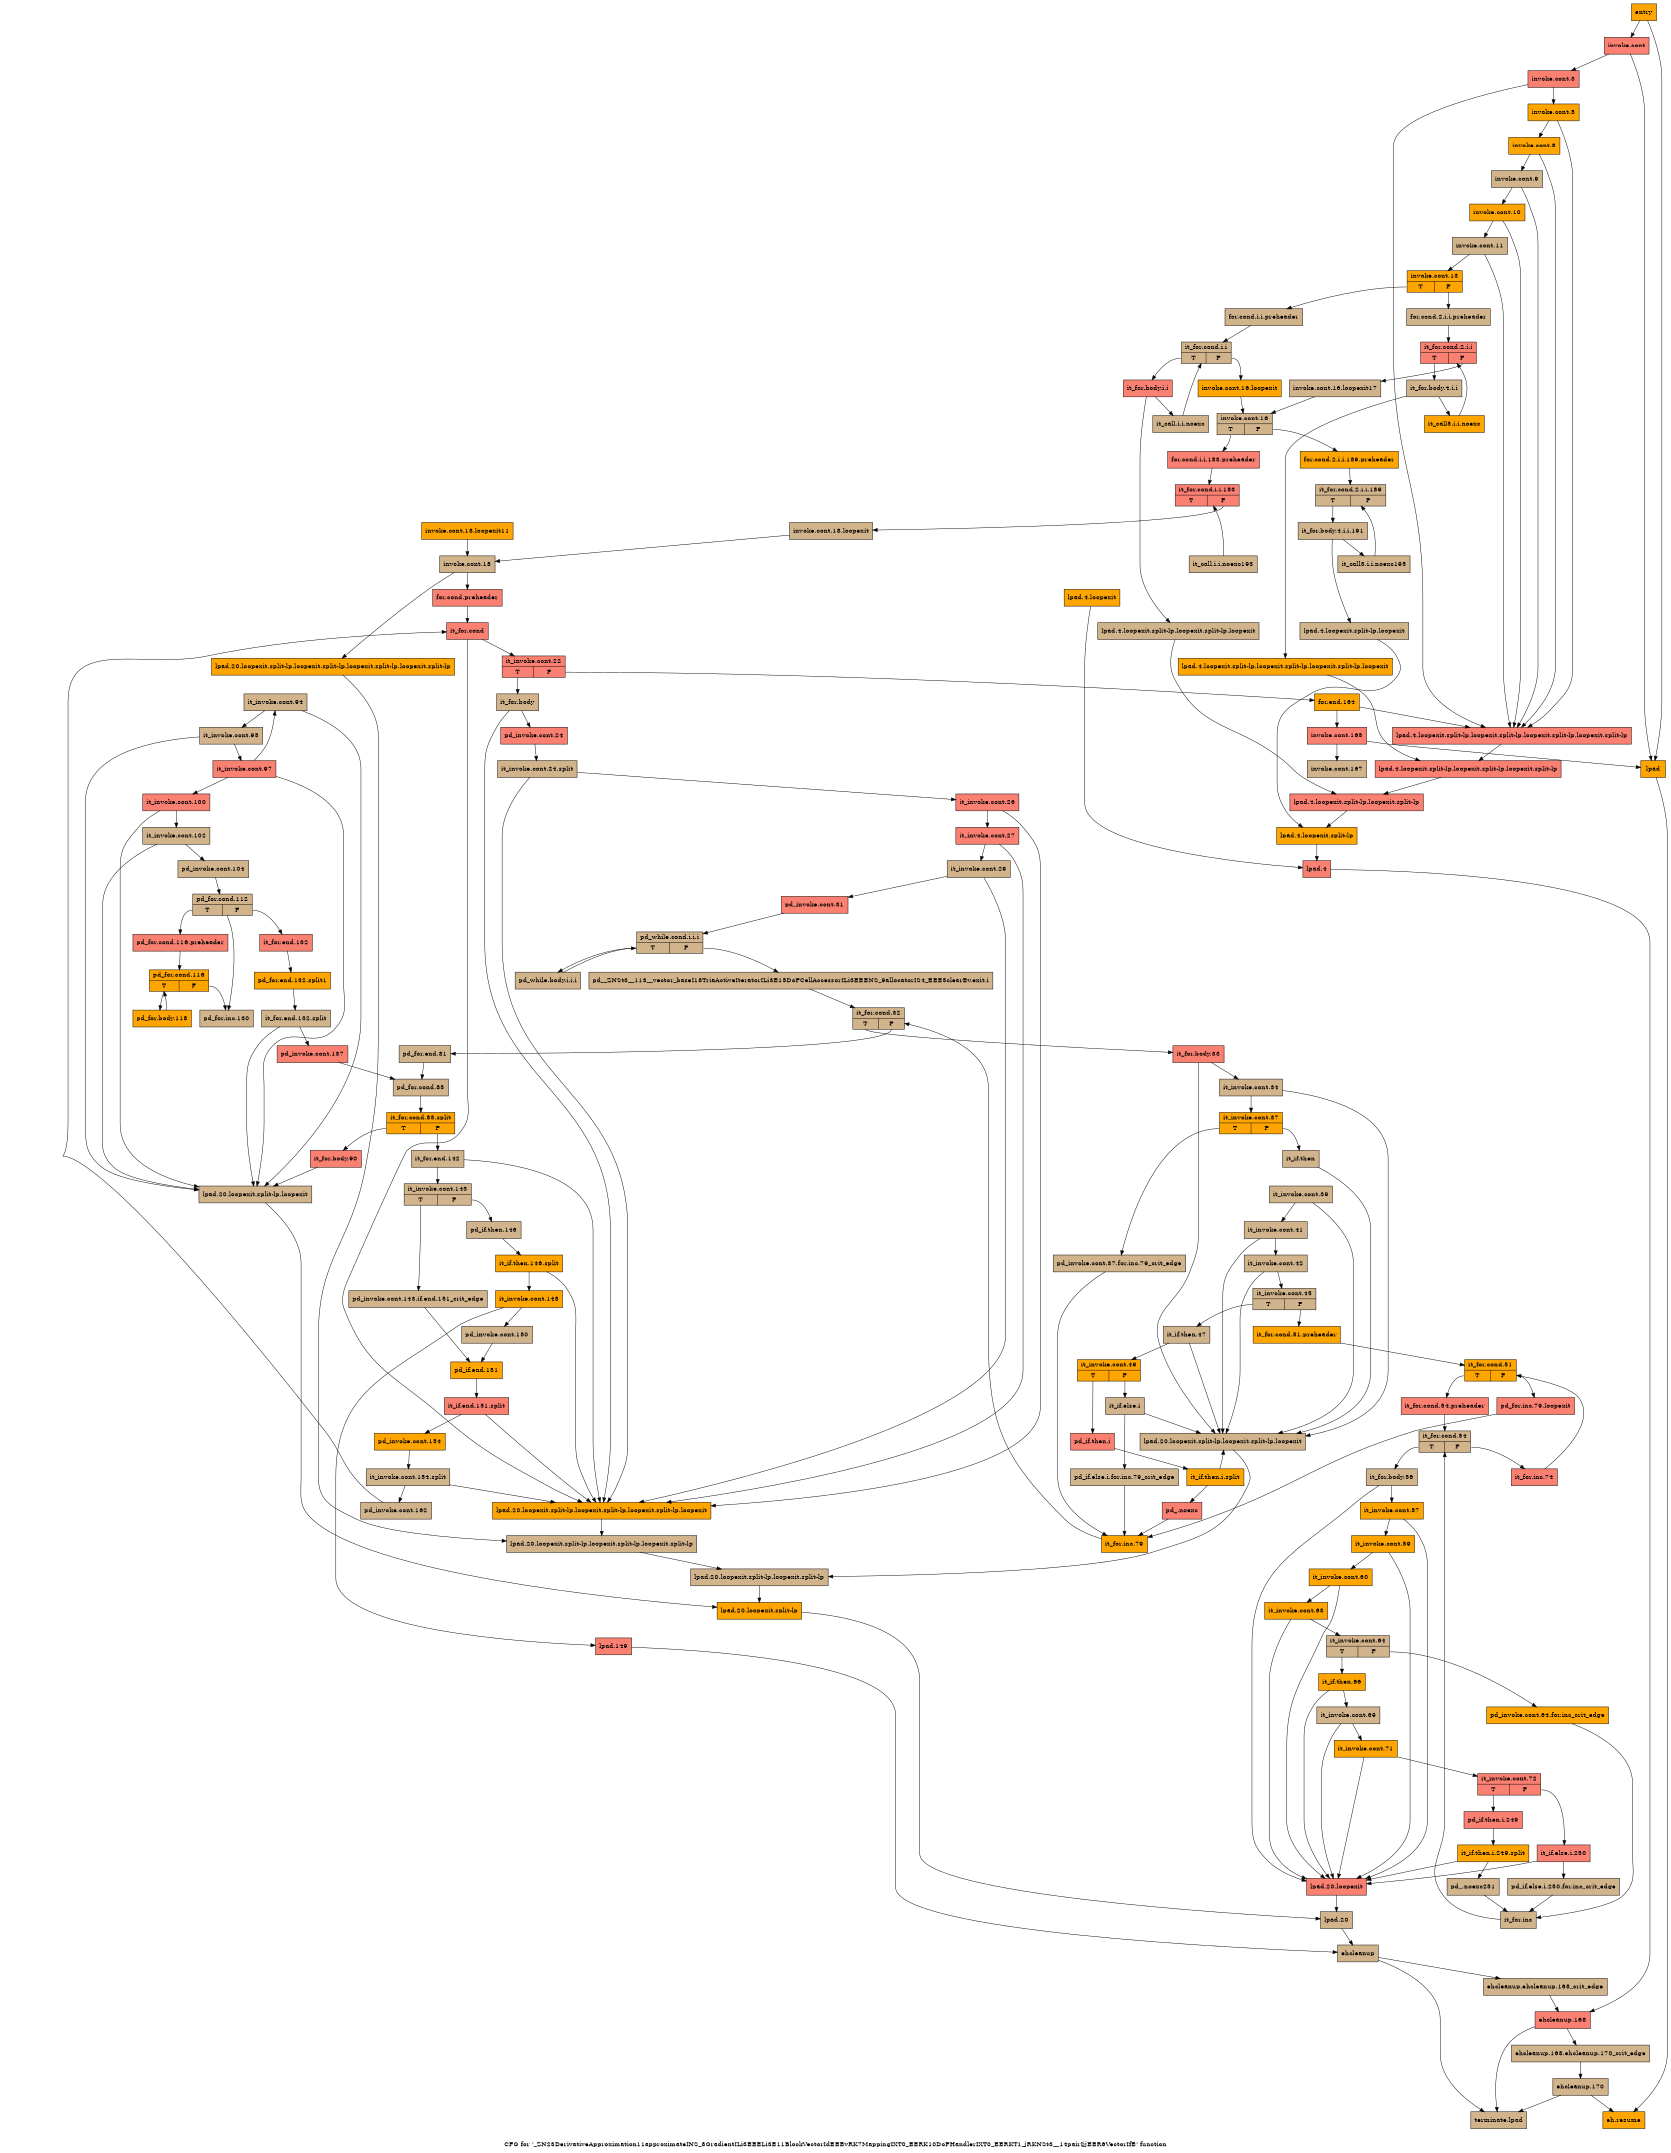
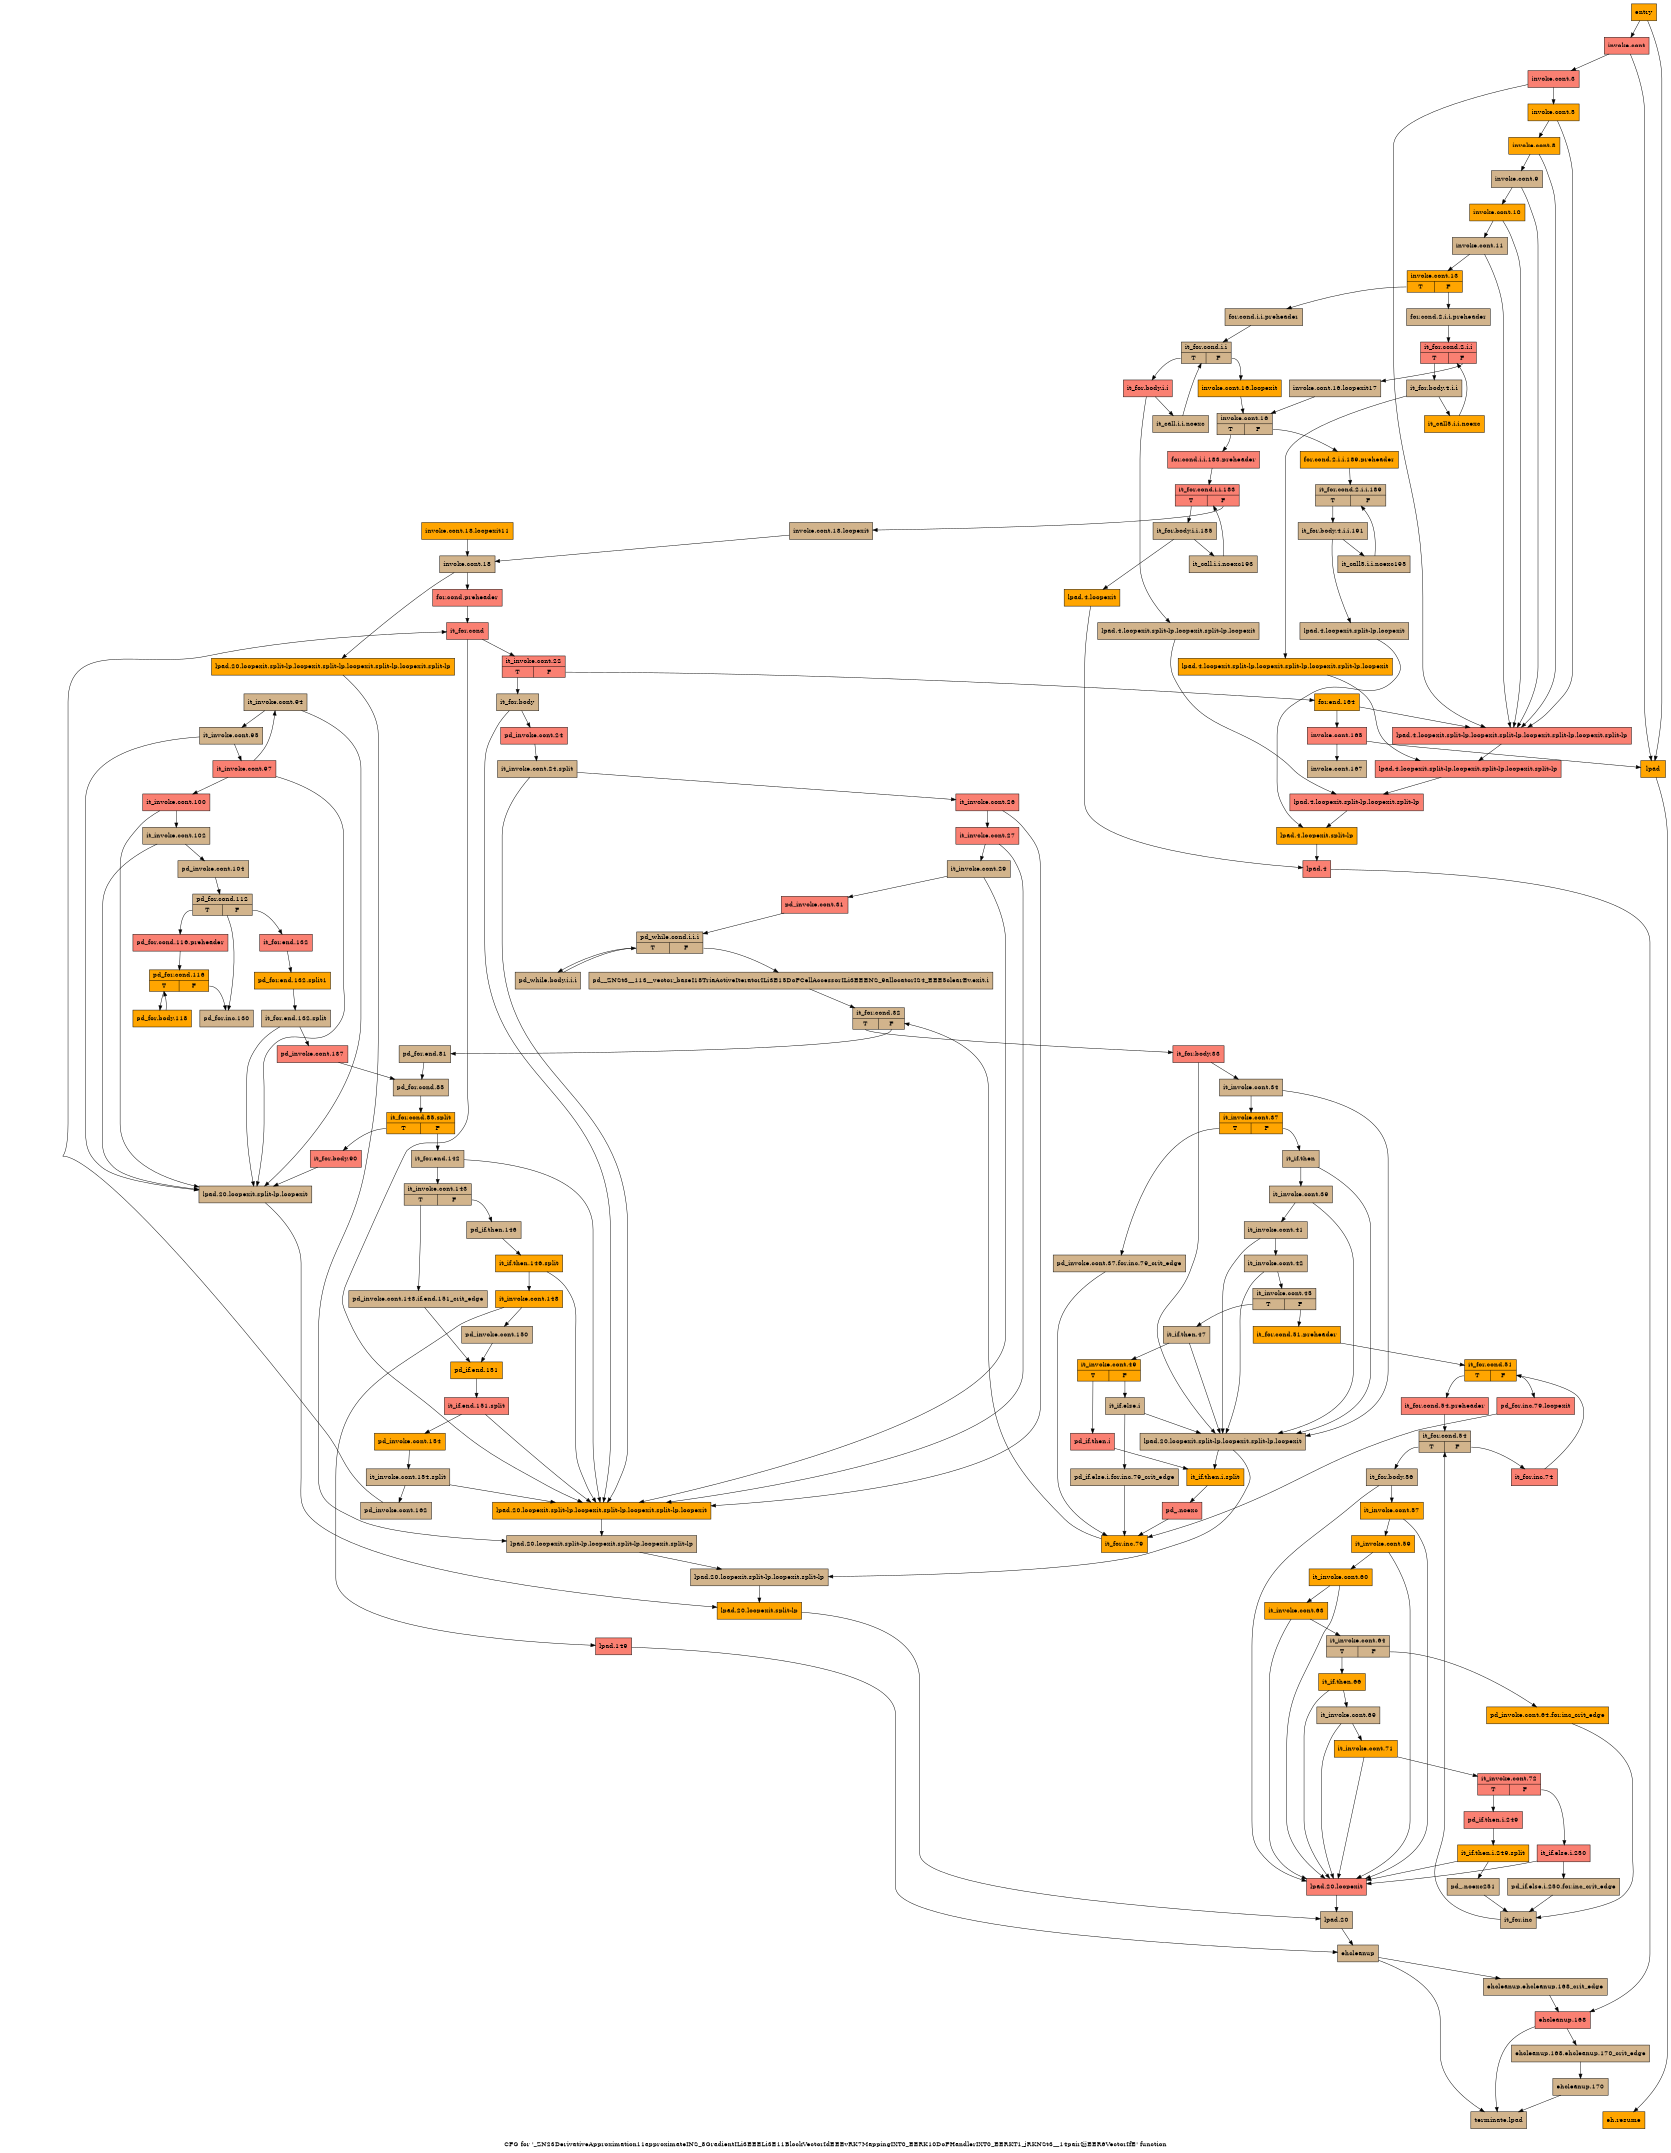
node "it_for.body.i.i.185": added
edge "it_if.then" -> "it_invoke.cont.39": added
edge "it_if.then.i.split" -> "lpad.20.loopexit.split-lp.loopexit.split-lp.loopexit": reversed
edge "ehcleanup.170" -> "eh.resume": removed
